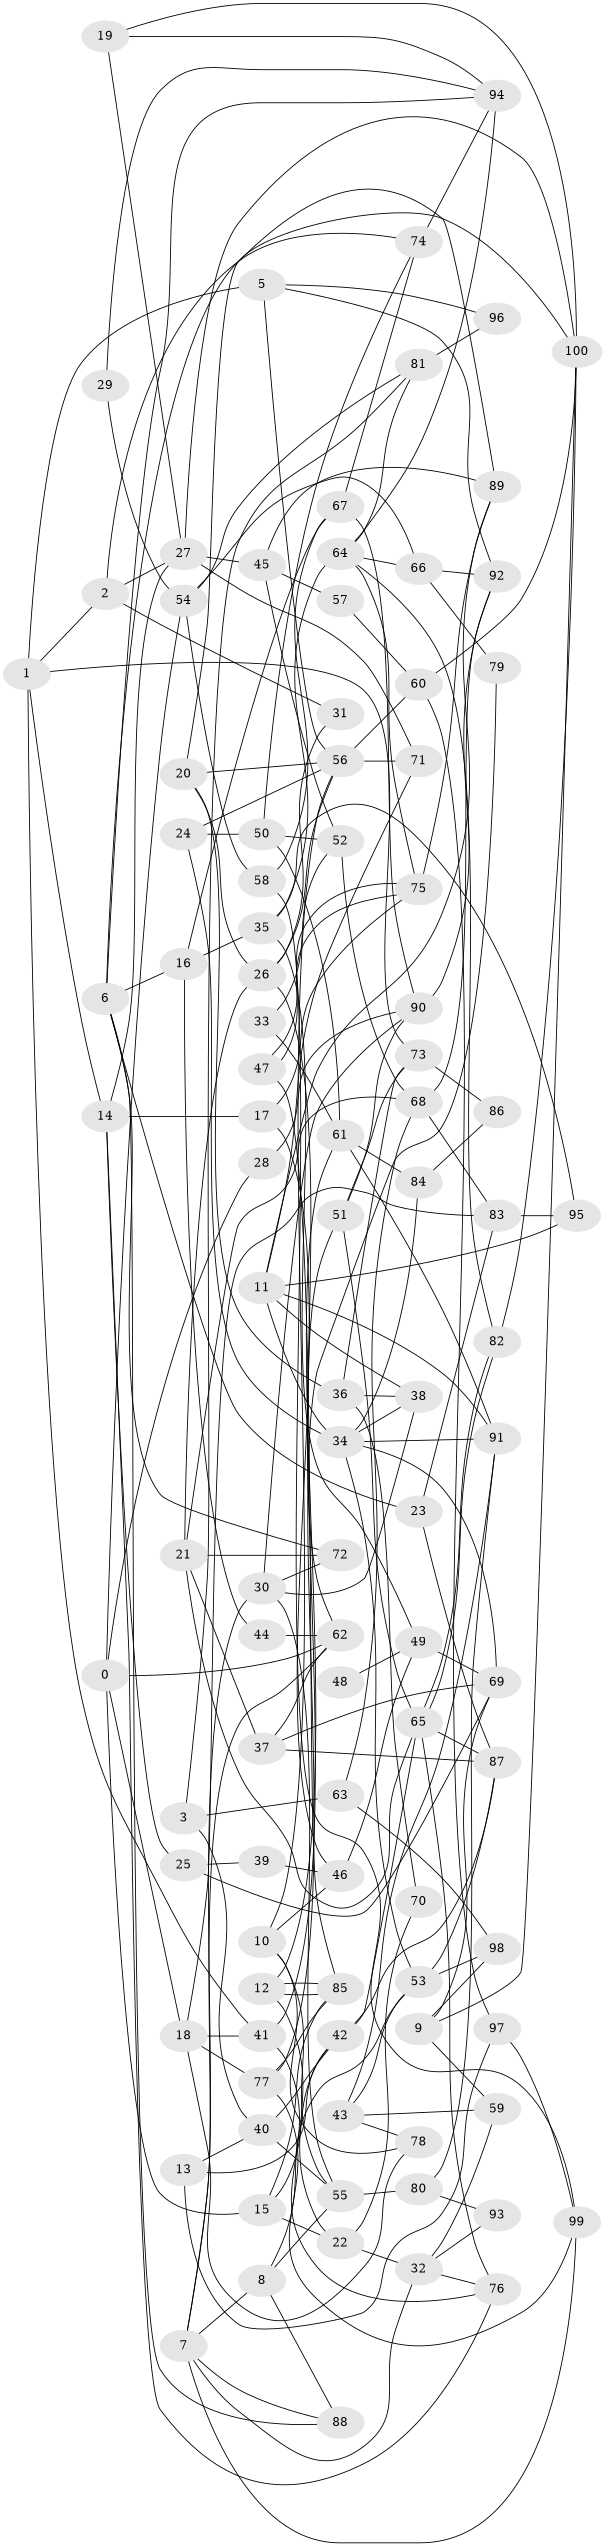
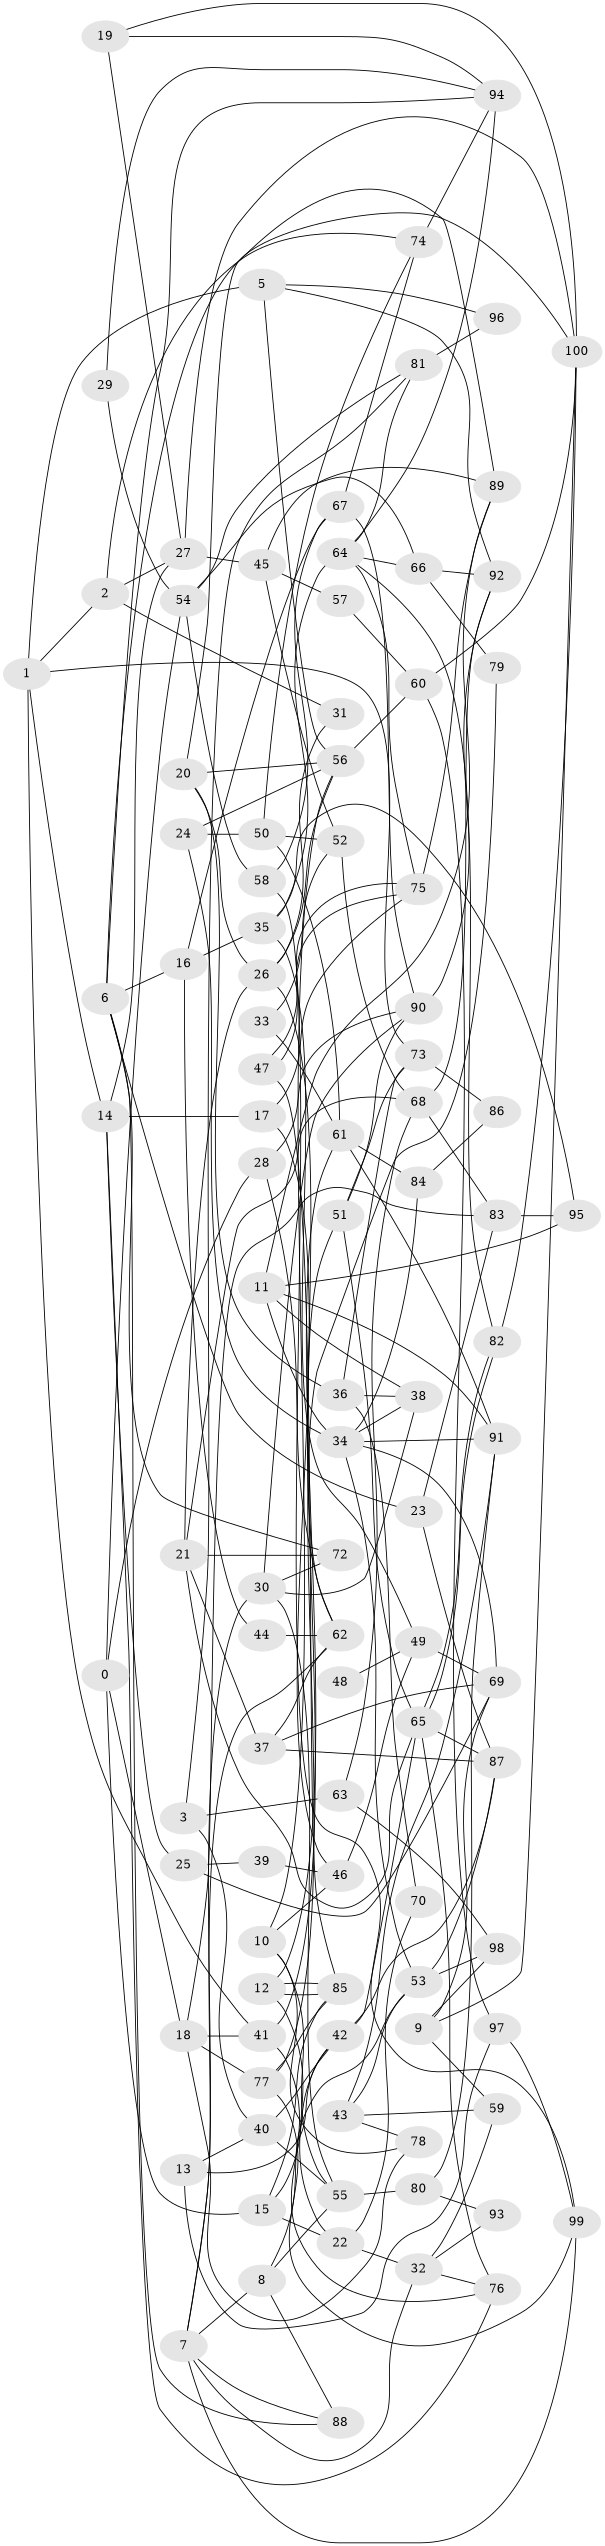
node "71": removed
edge "62" -- "0": now "62" -- "28"
